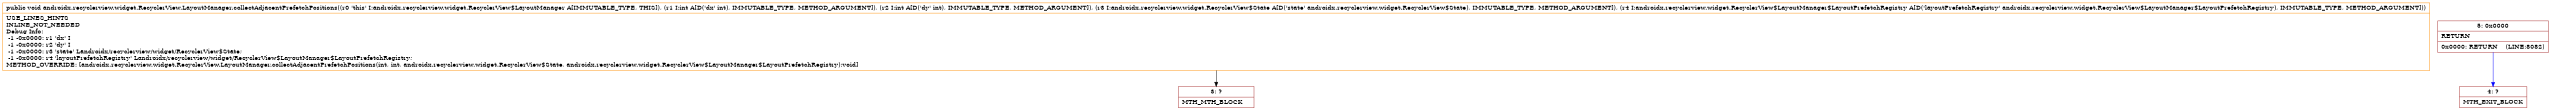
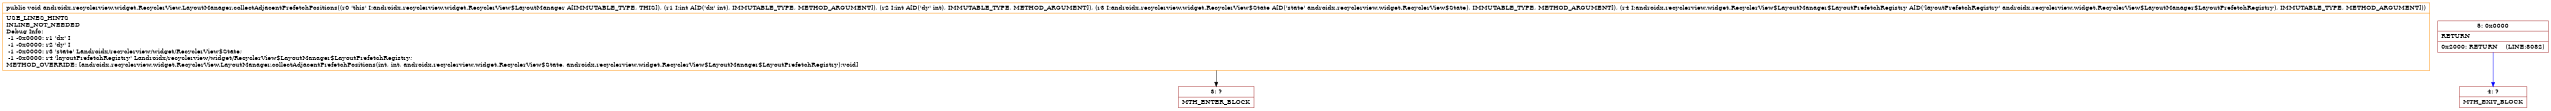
node "5: 0x0000": text "0x0000: RETURN    (LINE:8082)" -> "0x2000: RETURN    (LINE:8082)"
node "3: ?": text "MTH_MTH_BLOCK" -> "MTH_ENTER_BLOCK"
